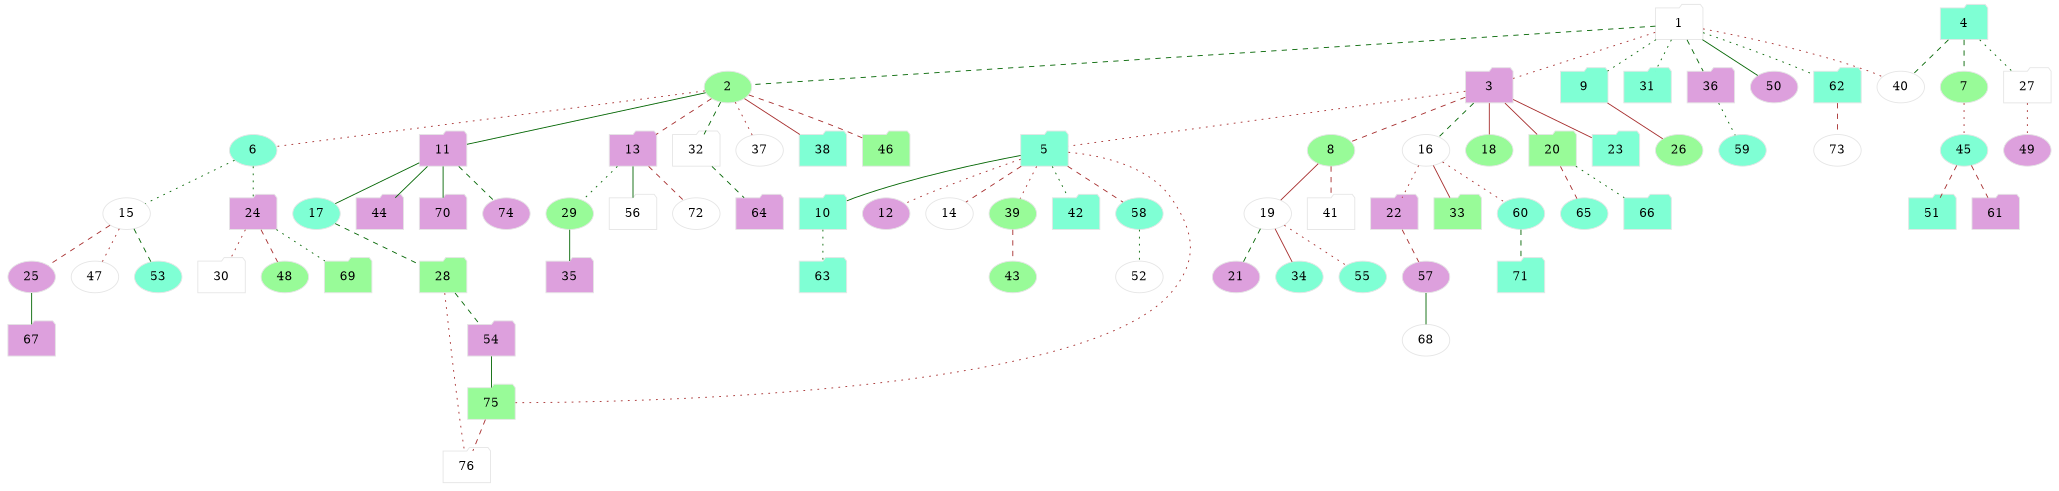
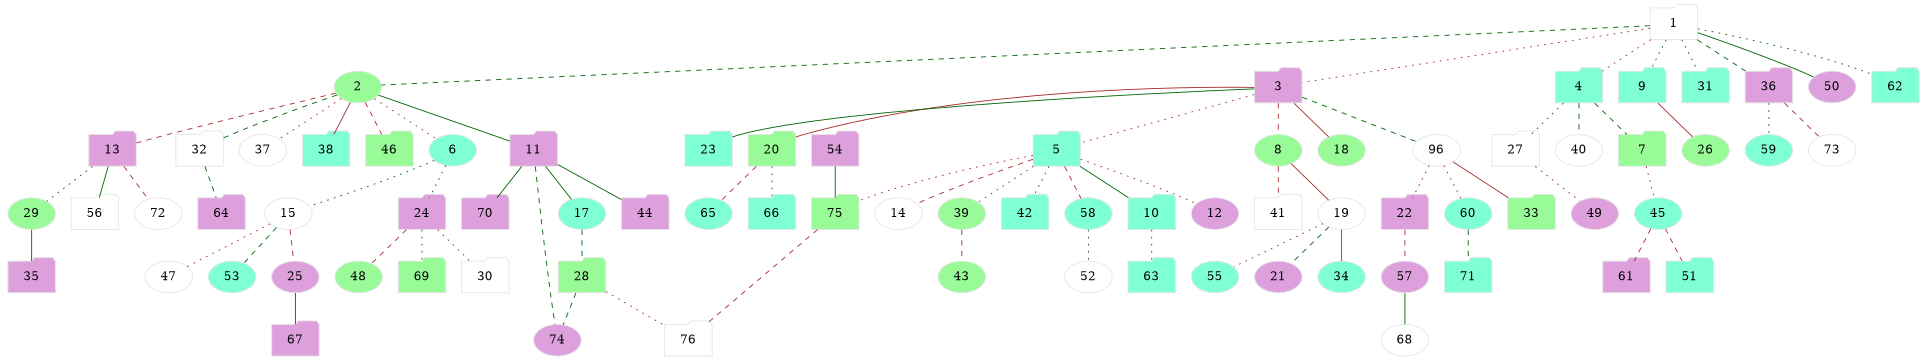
edge "1" -- "40": now "1" -- "4"
node "7": shape ellipse -> folder
edge "3" -- "23": color brown -> darkgreen
edge "62" -- "73": now "36" -- "73"
node "16": label "16" -> "96"
edge "28" -- "54": now "28" -- "74"
